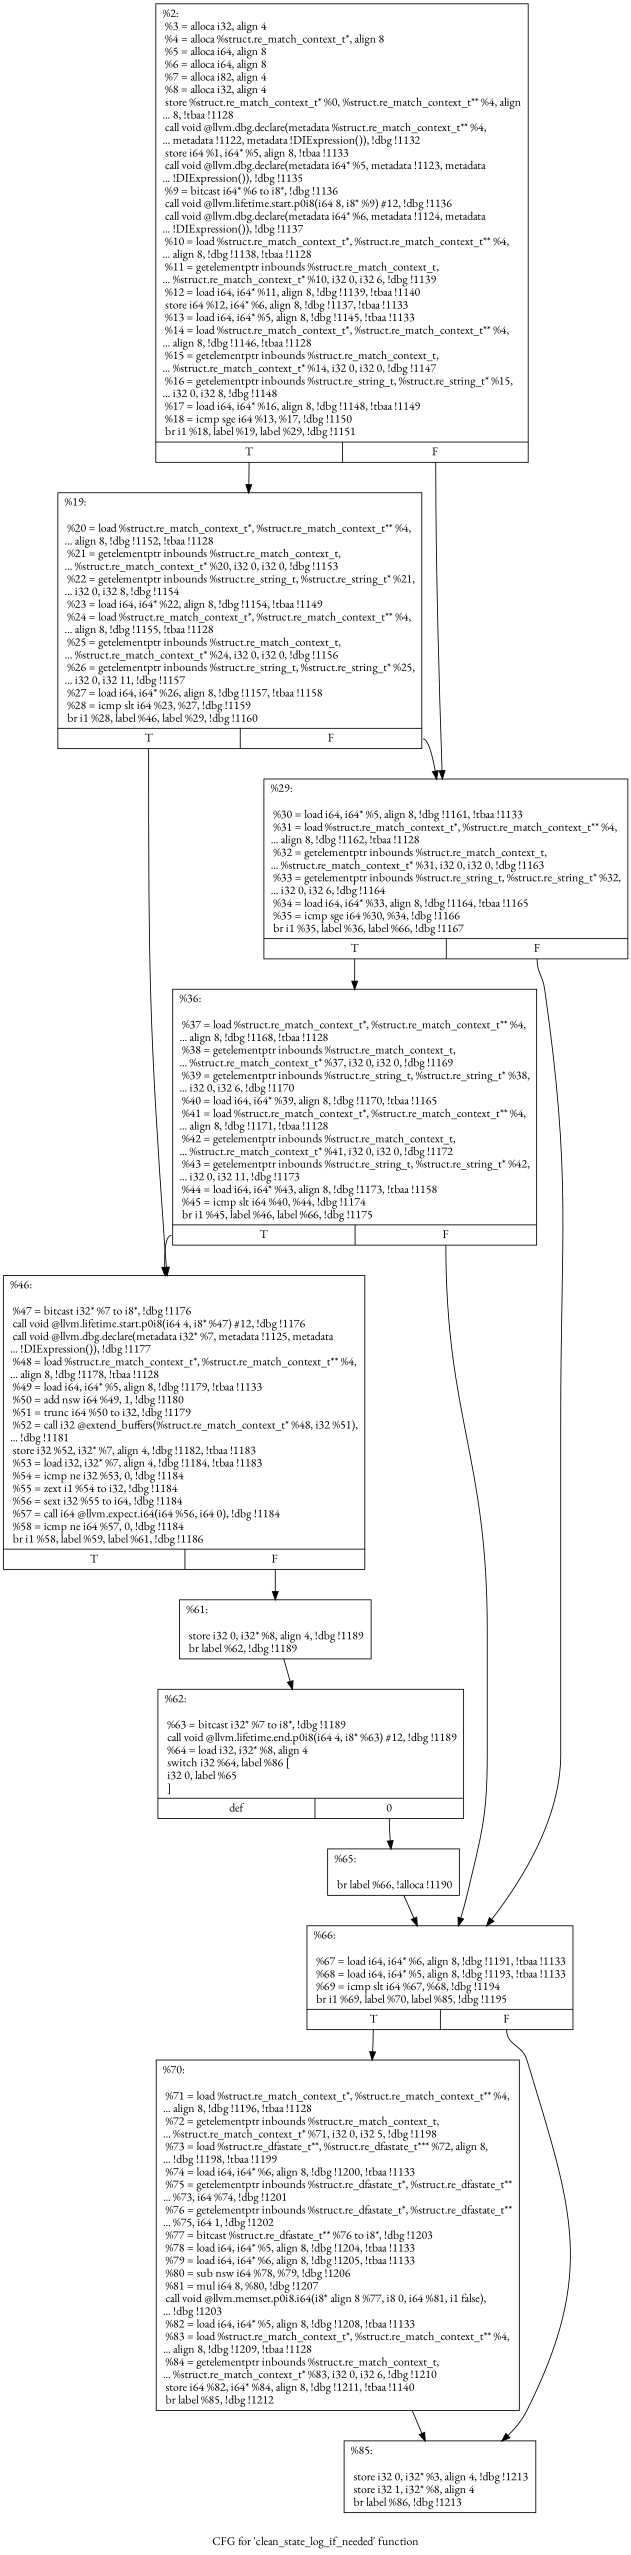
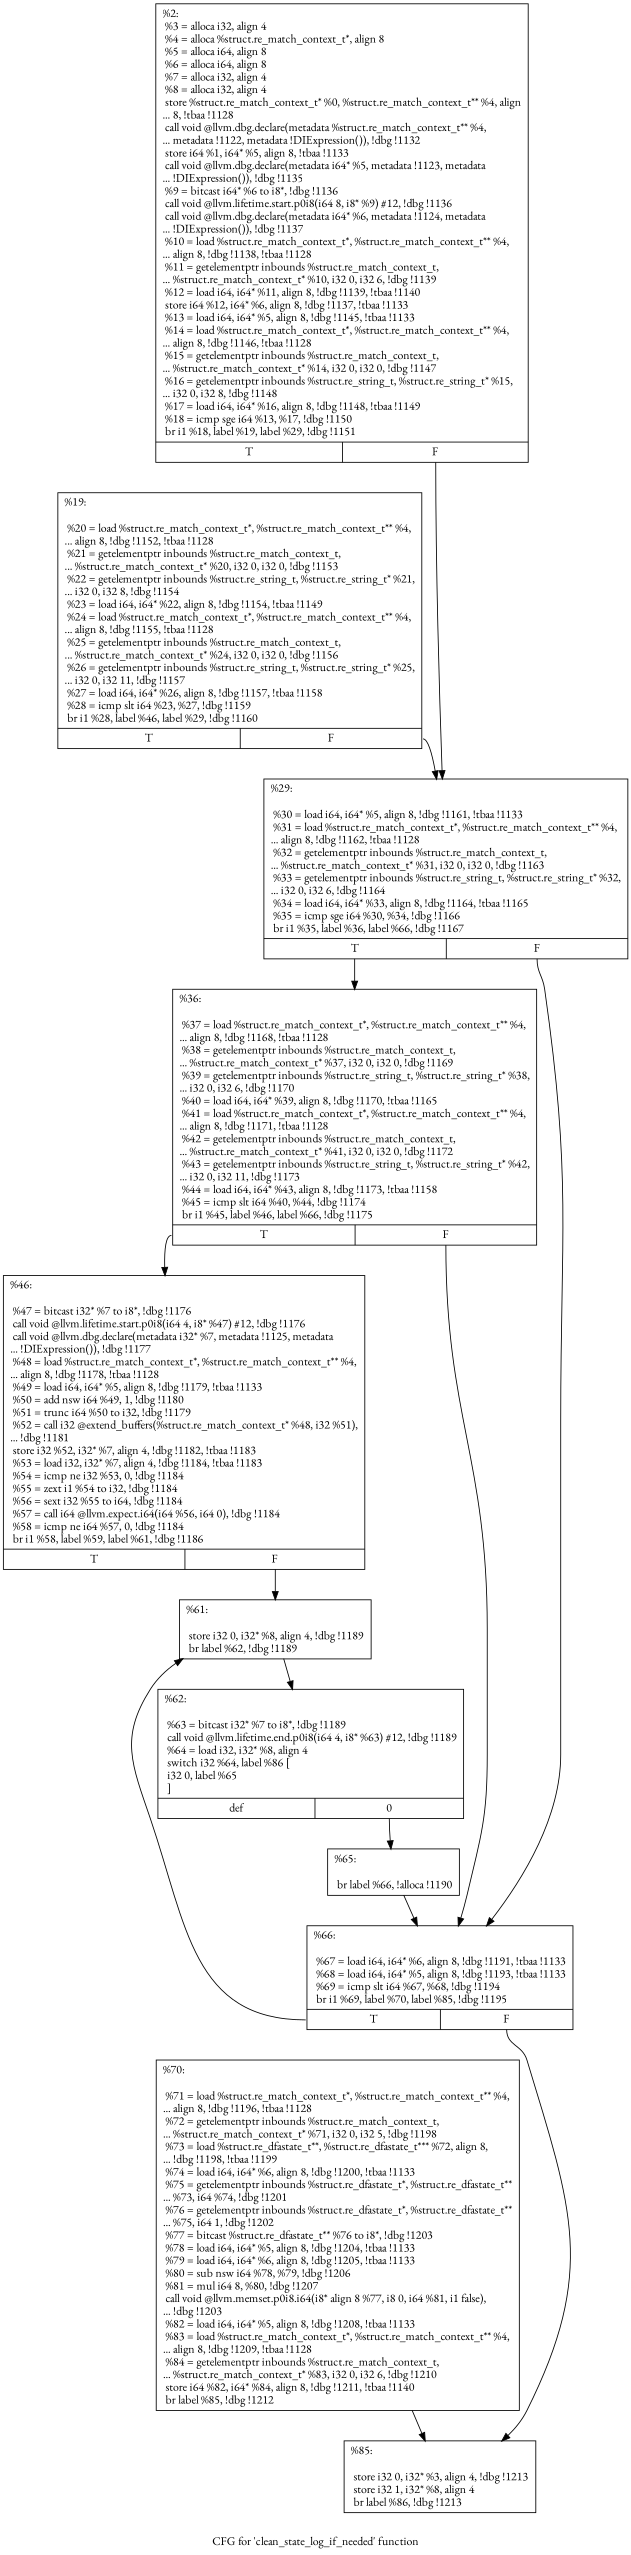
node "%2:": text "%7 = alloca i82, align 4" -> "%7 = alloca i32, align 4"
edge "%2:" -> "%19:": removed
edge "%19:" -> "%46:": removed
edge "%66:" -> "%70:": now "%66:" -> "%61:"
